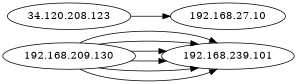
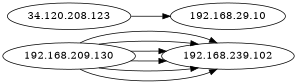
node "192.168.27.10": label "192.168.27.10" -> "192.168.29.10"
node "192.168.239.101": label "192.168.239.101" -> "192.168.239.102"
